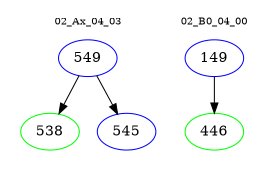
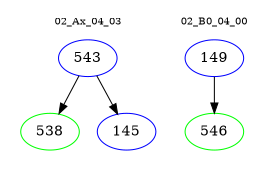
node "549": label "549" -> "543"
node "545": label "545" -> "145"
node "446": label "446" -> "546"
